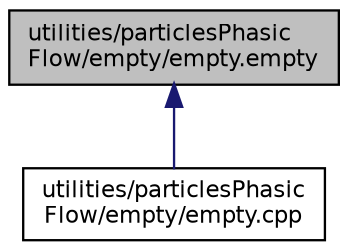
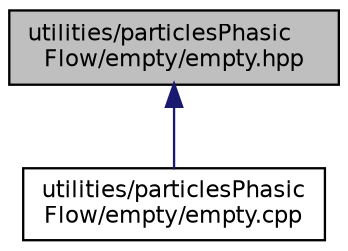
node "utilities/particlesPhasic Flow/empty/empty.empty": label "utilities/particlesPhasic Flow/empty/empty.empty" -> "utilities/particlesPhasic Flow/empty/empty.hpp"
